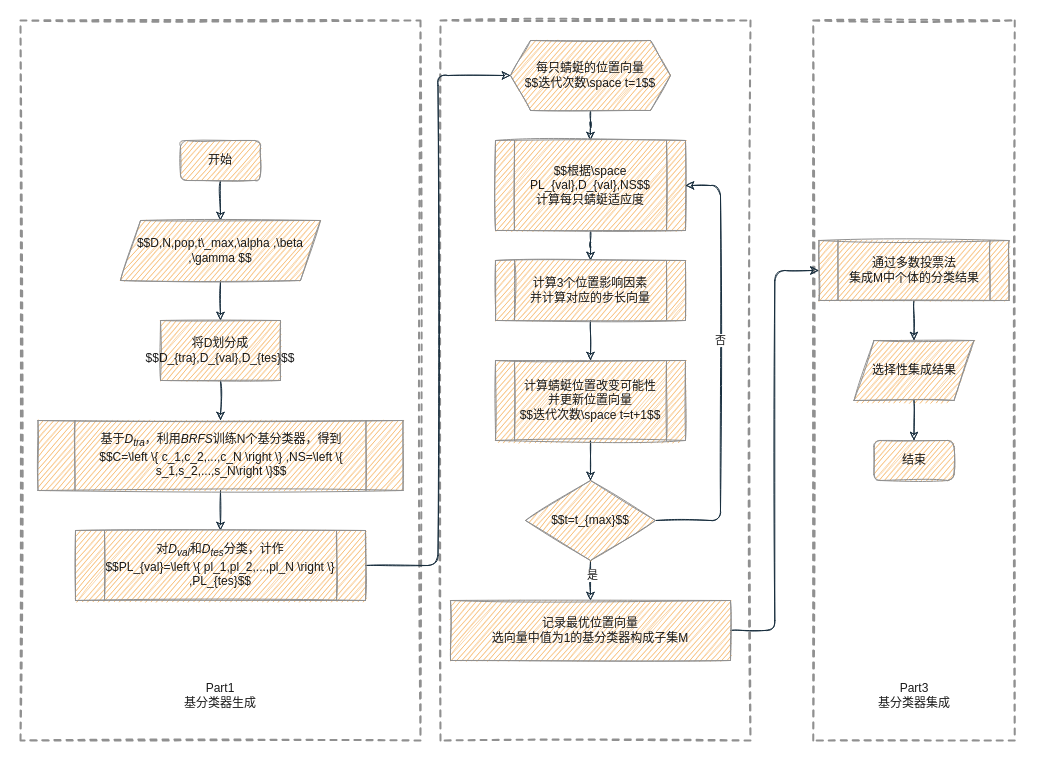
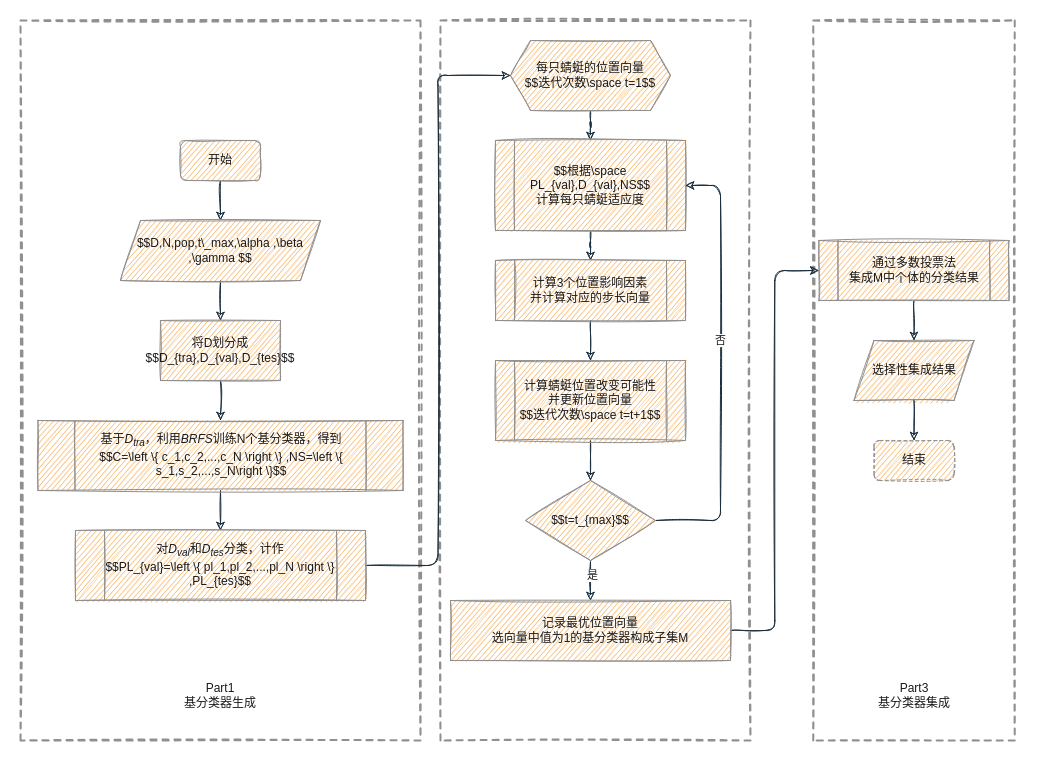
node "结束": style solid -> dashed
